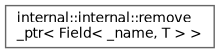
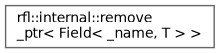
node "internal::internal::remove _ptr< Field< _name, T > >": label "internal::internal::remove _ptr< Field< _name, T > >" -> "rfl::internal::remove _ptr< Field< _name, T > >"
